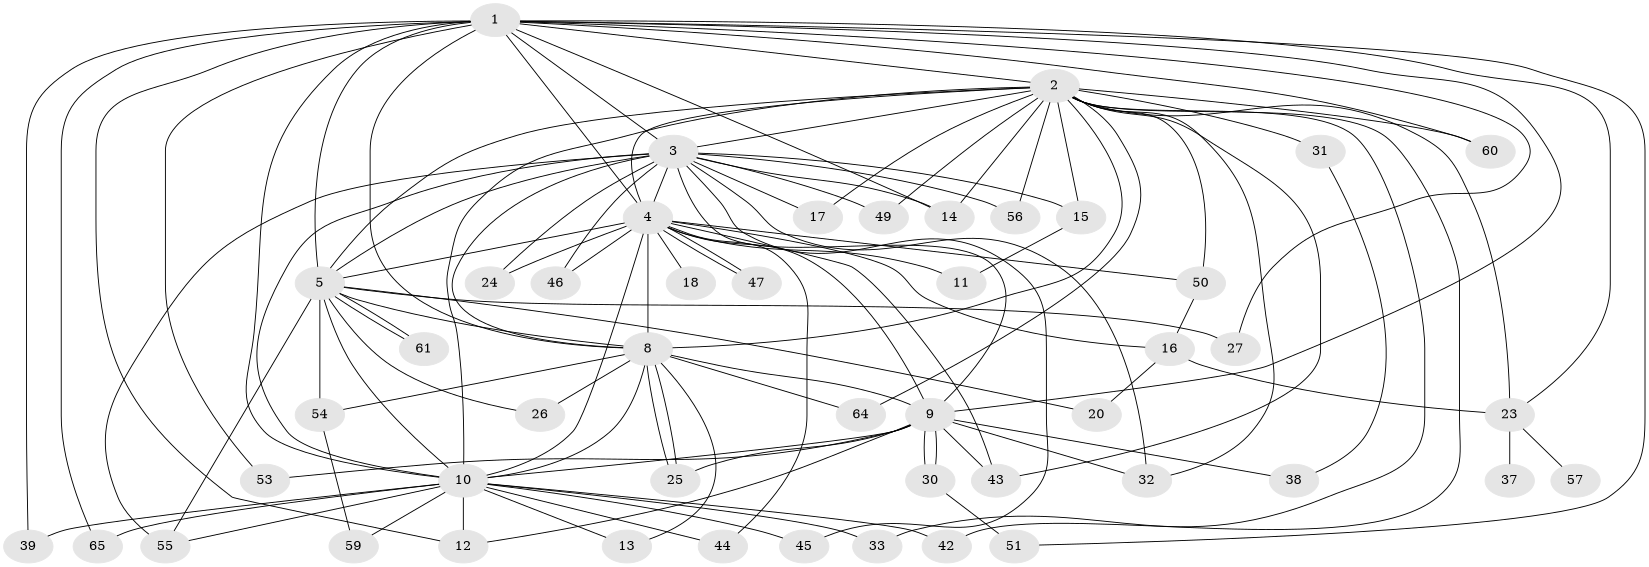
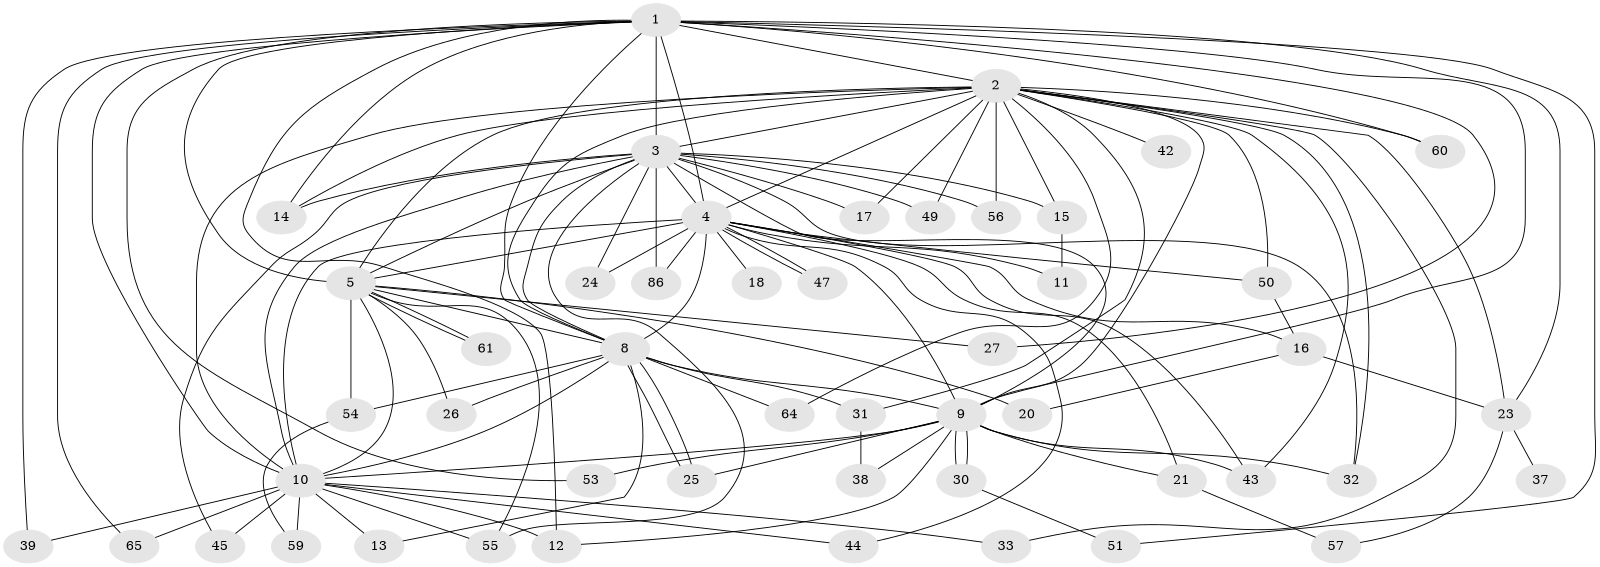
edge "2" -- "9": added
node "46": label "46" -> "86"
edge "8" -- "31": added
node "21": added
edge "10" -- "42": removed
